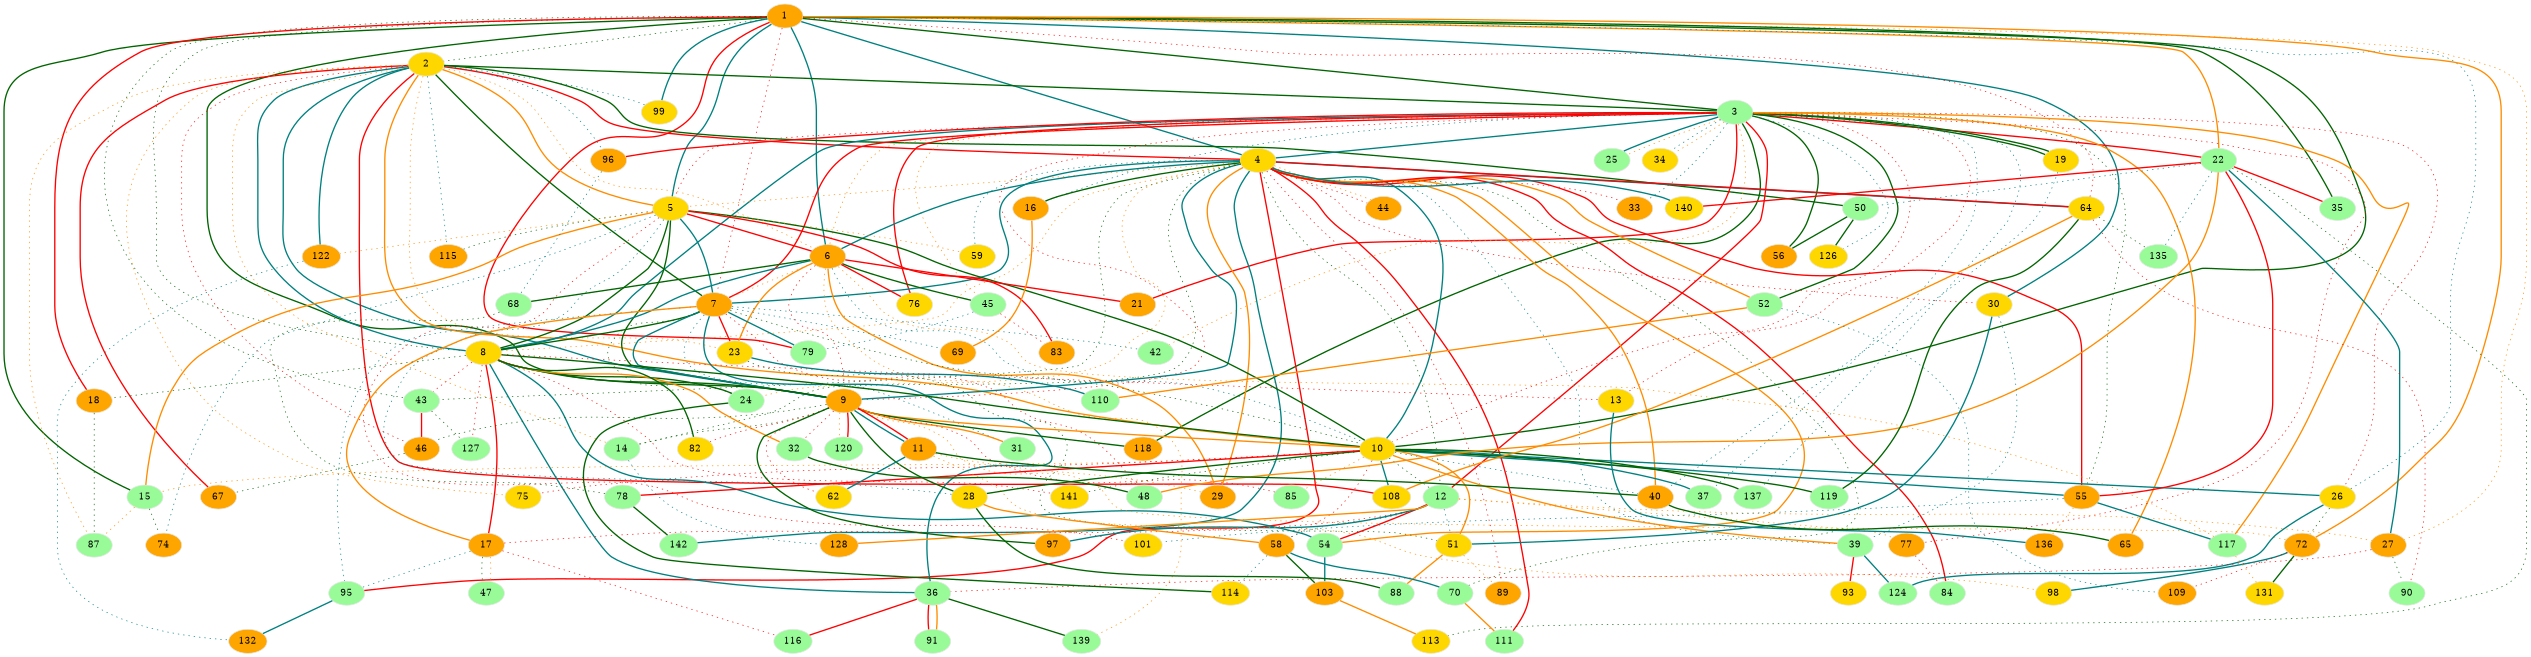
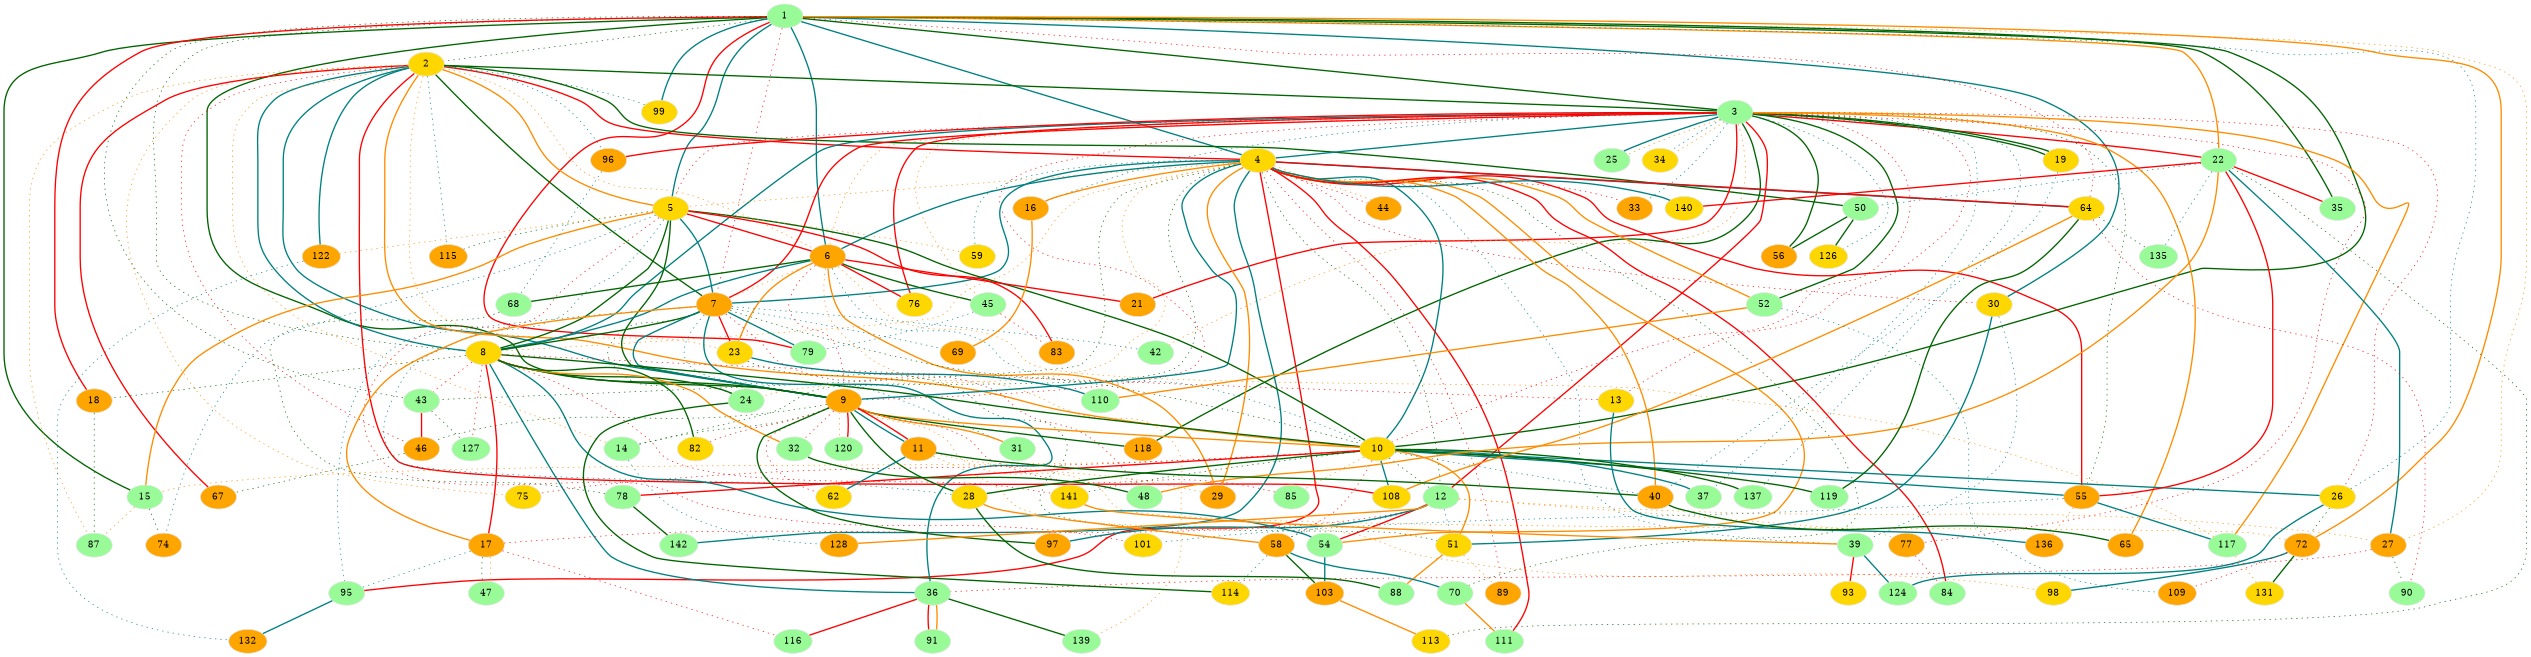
node "1": fillcolor orange -> palegreen
edge "4" -- "16": color darkgreen -> darkorange
edge "10" -- "39": now "141" -- "39"
